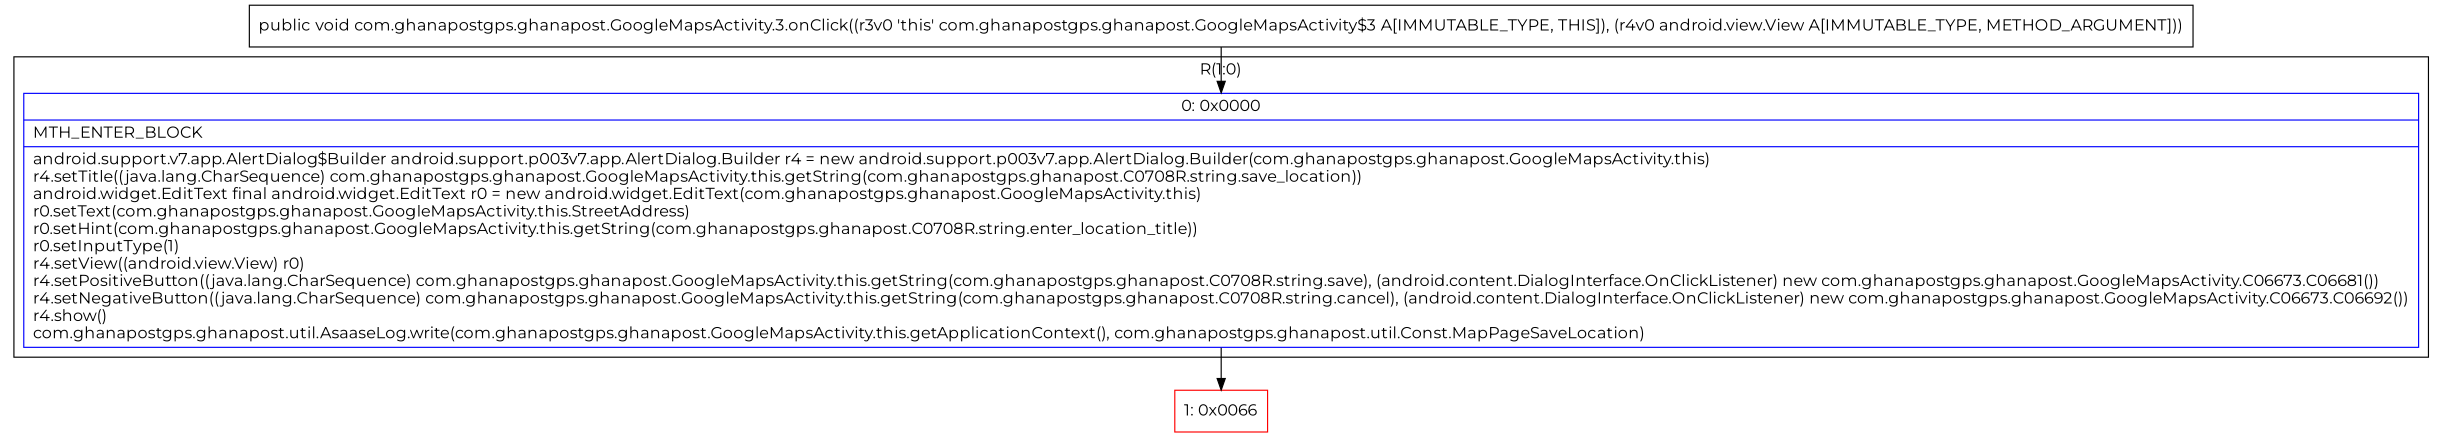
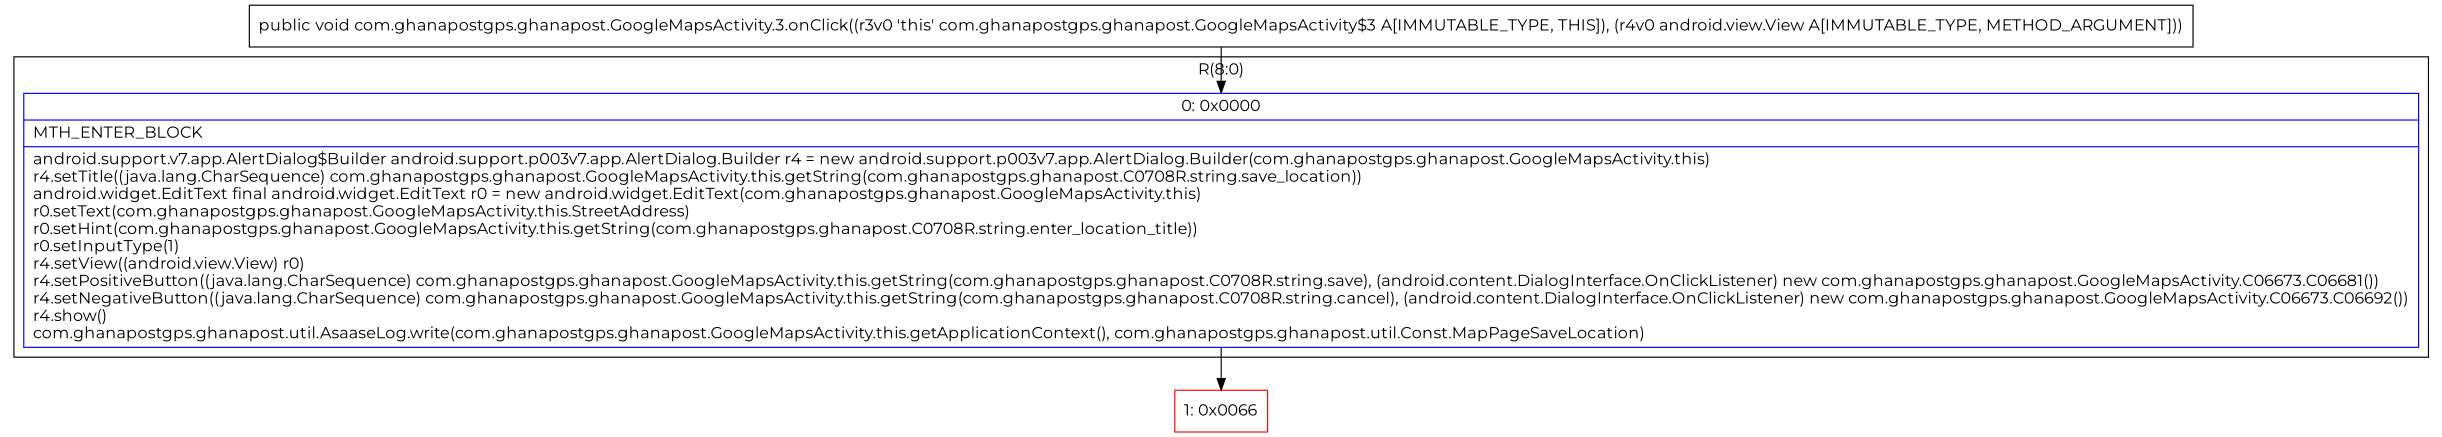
cluster "R(1:0)": label "R(1:0)" -> "R(8:0)"
